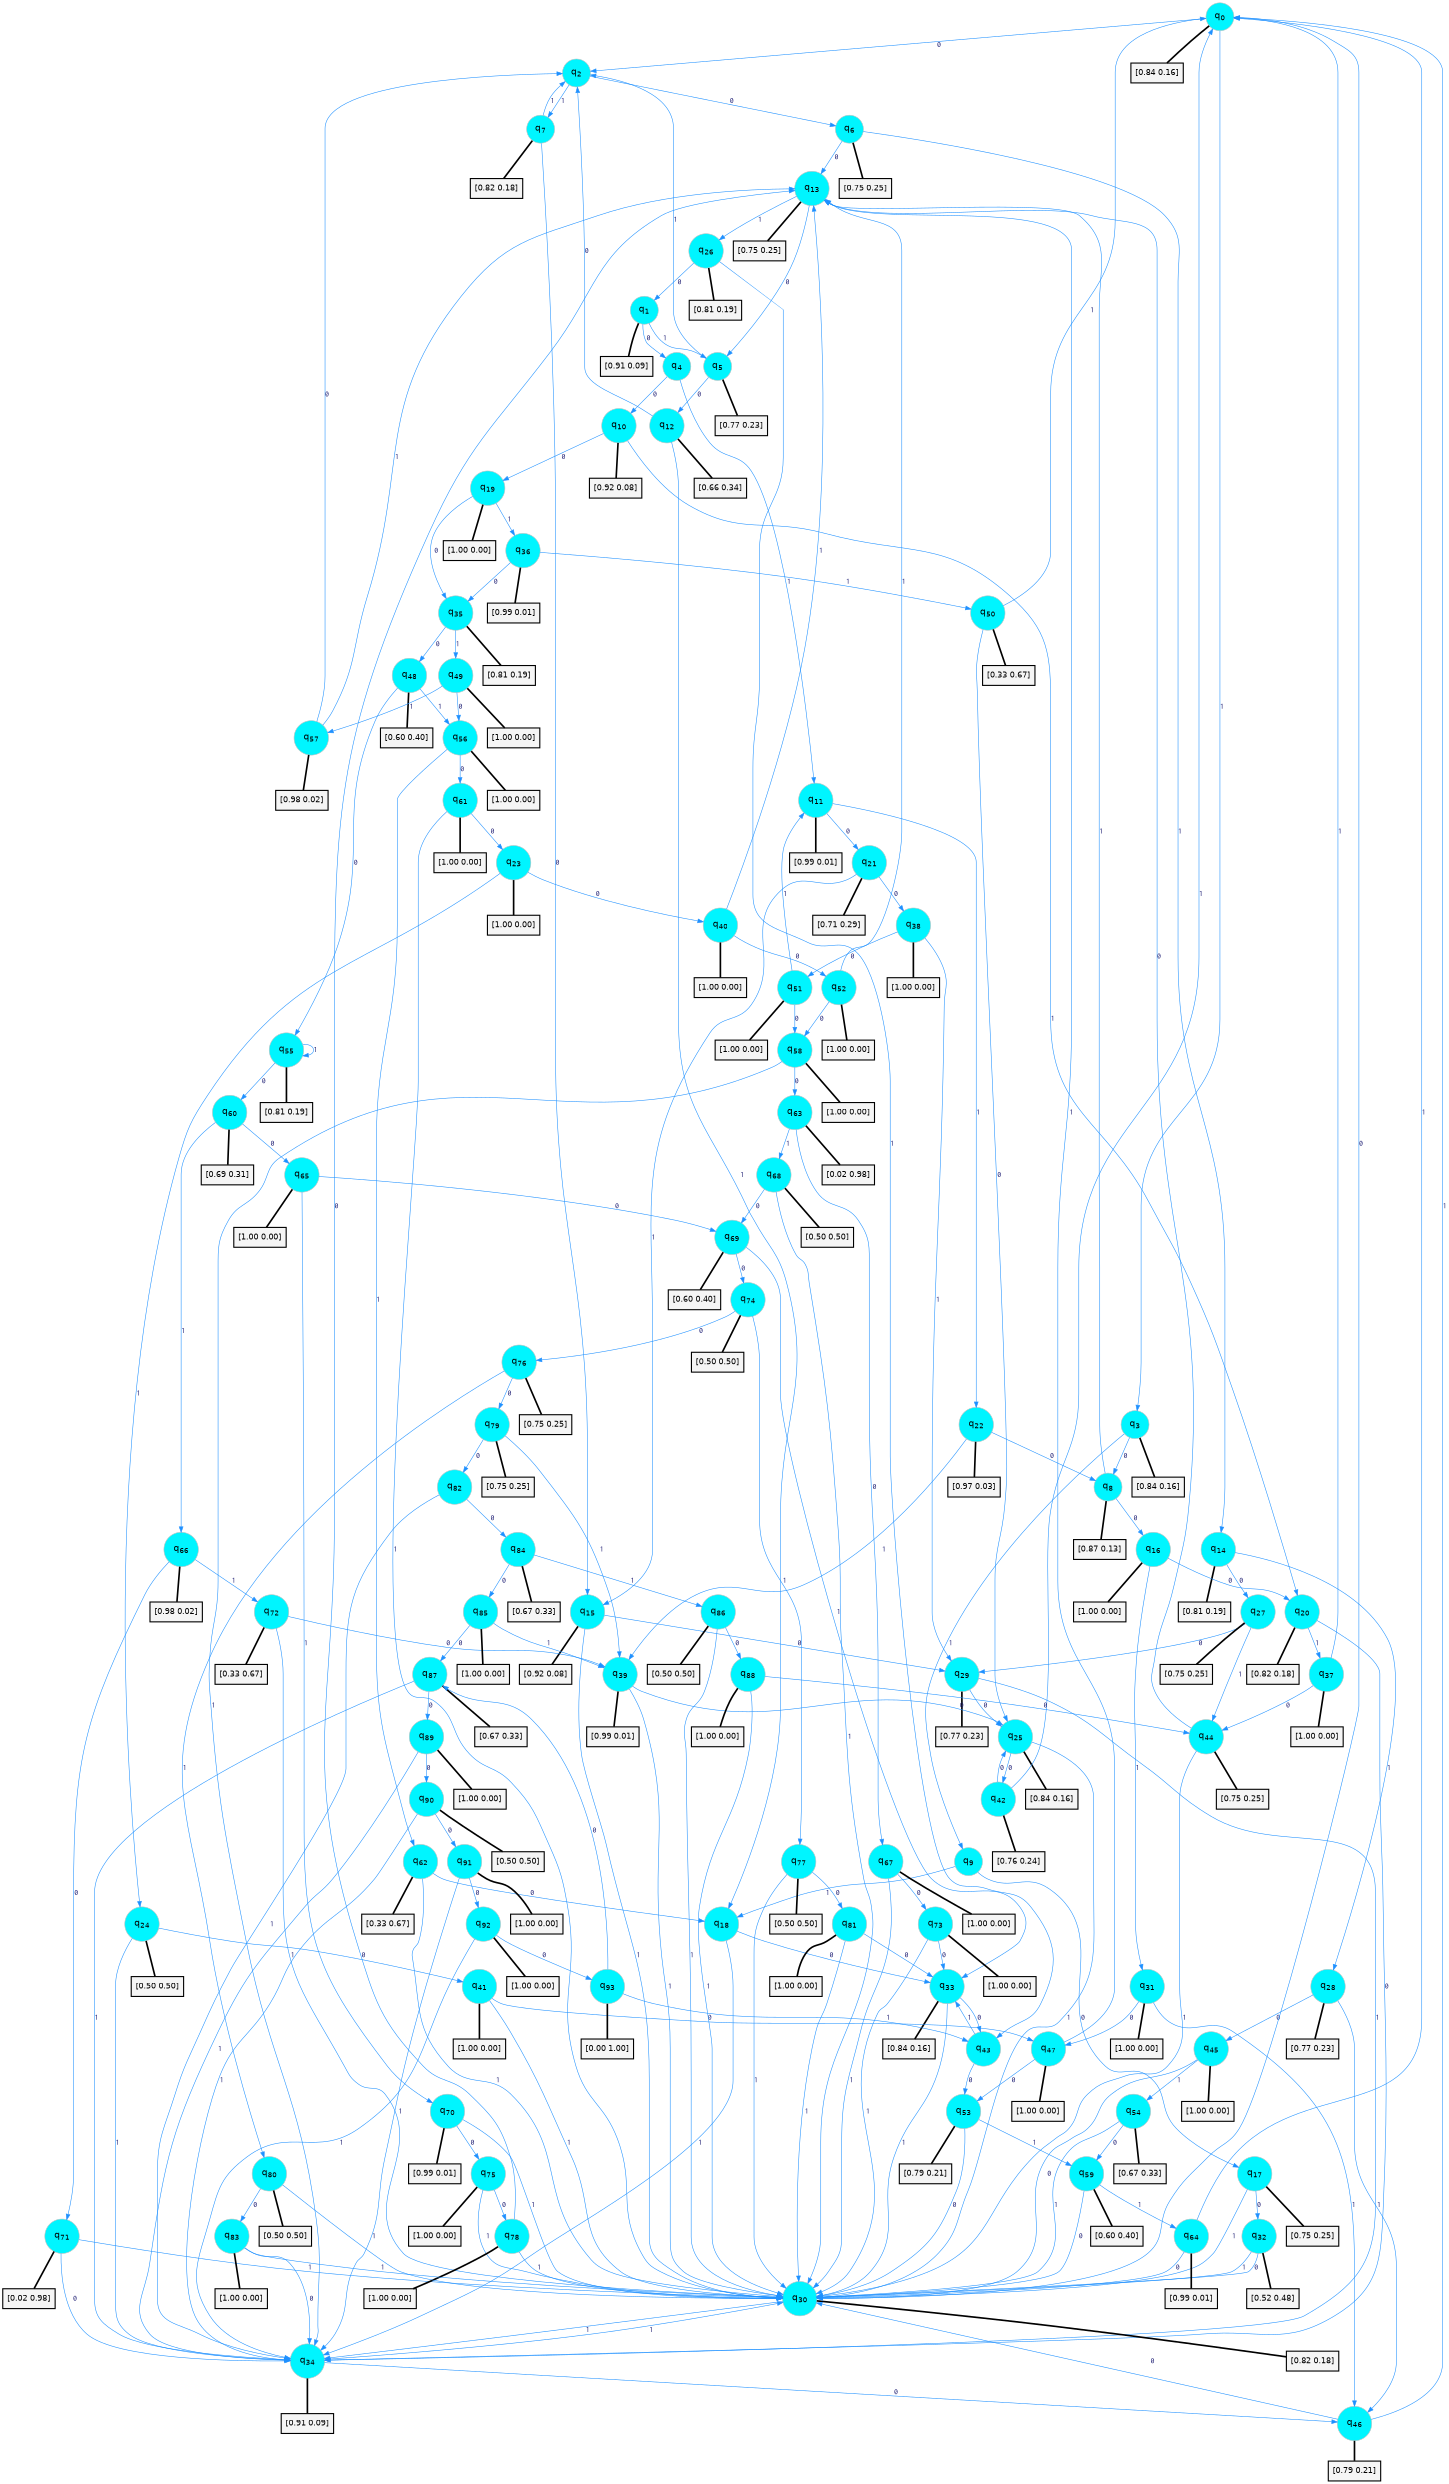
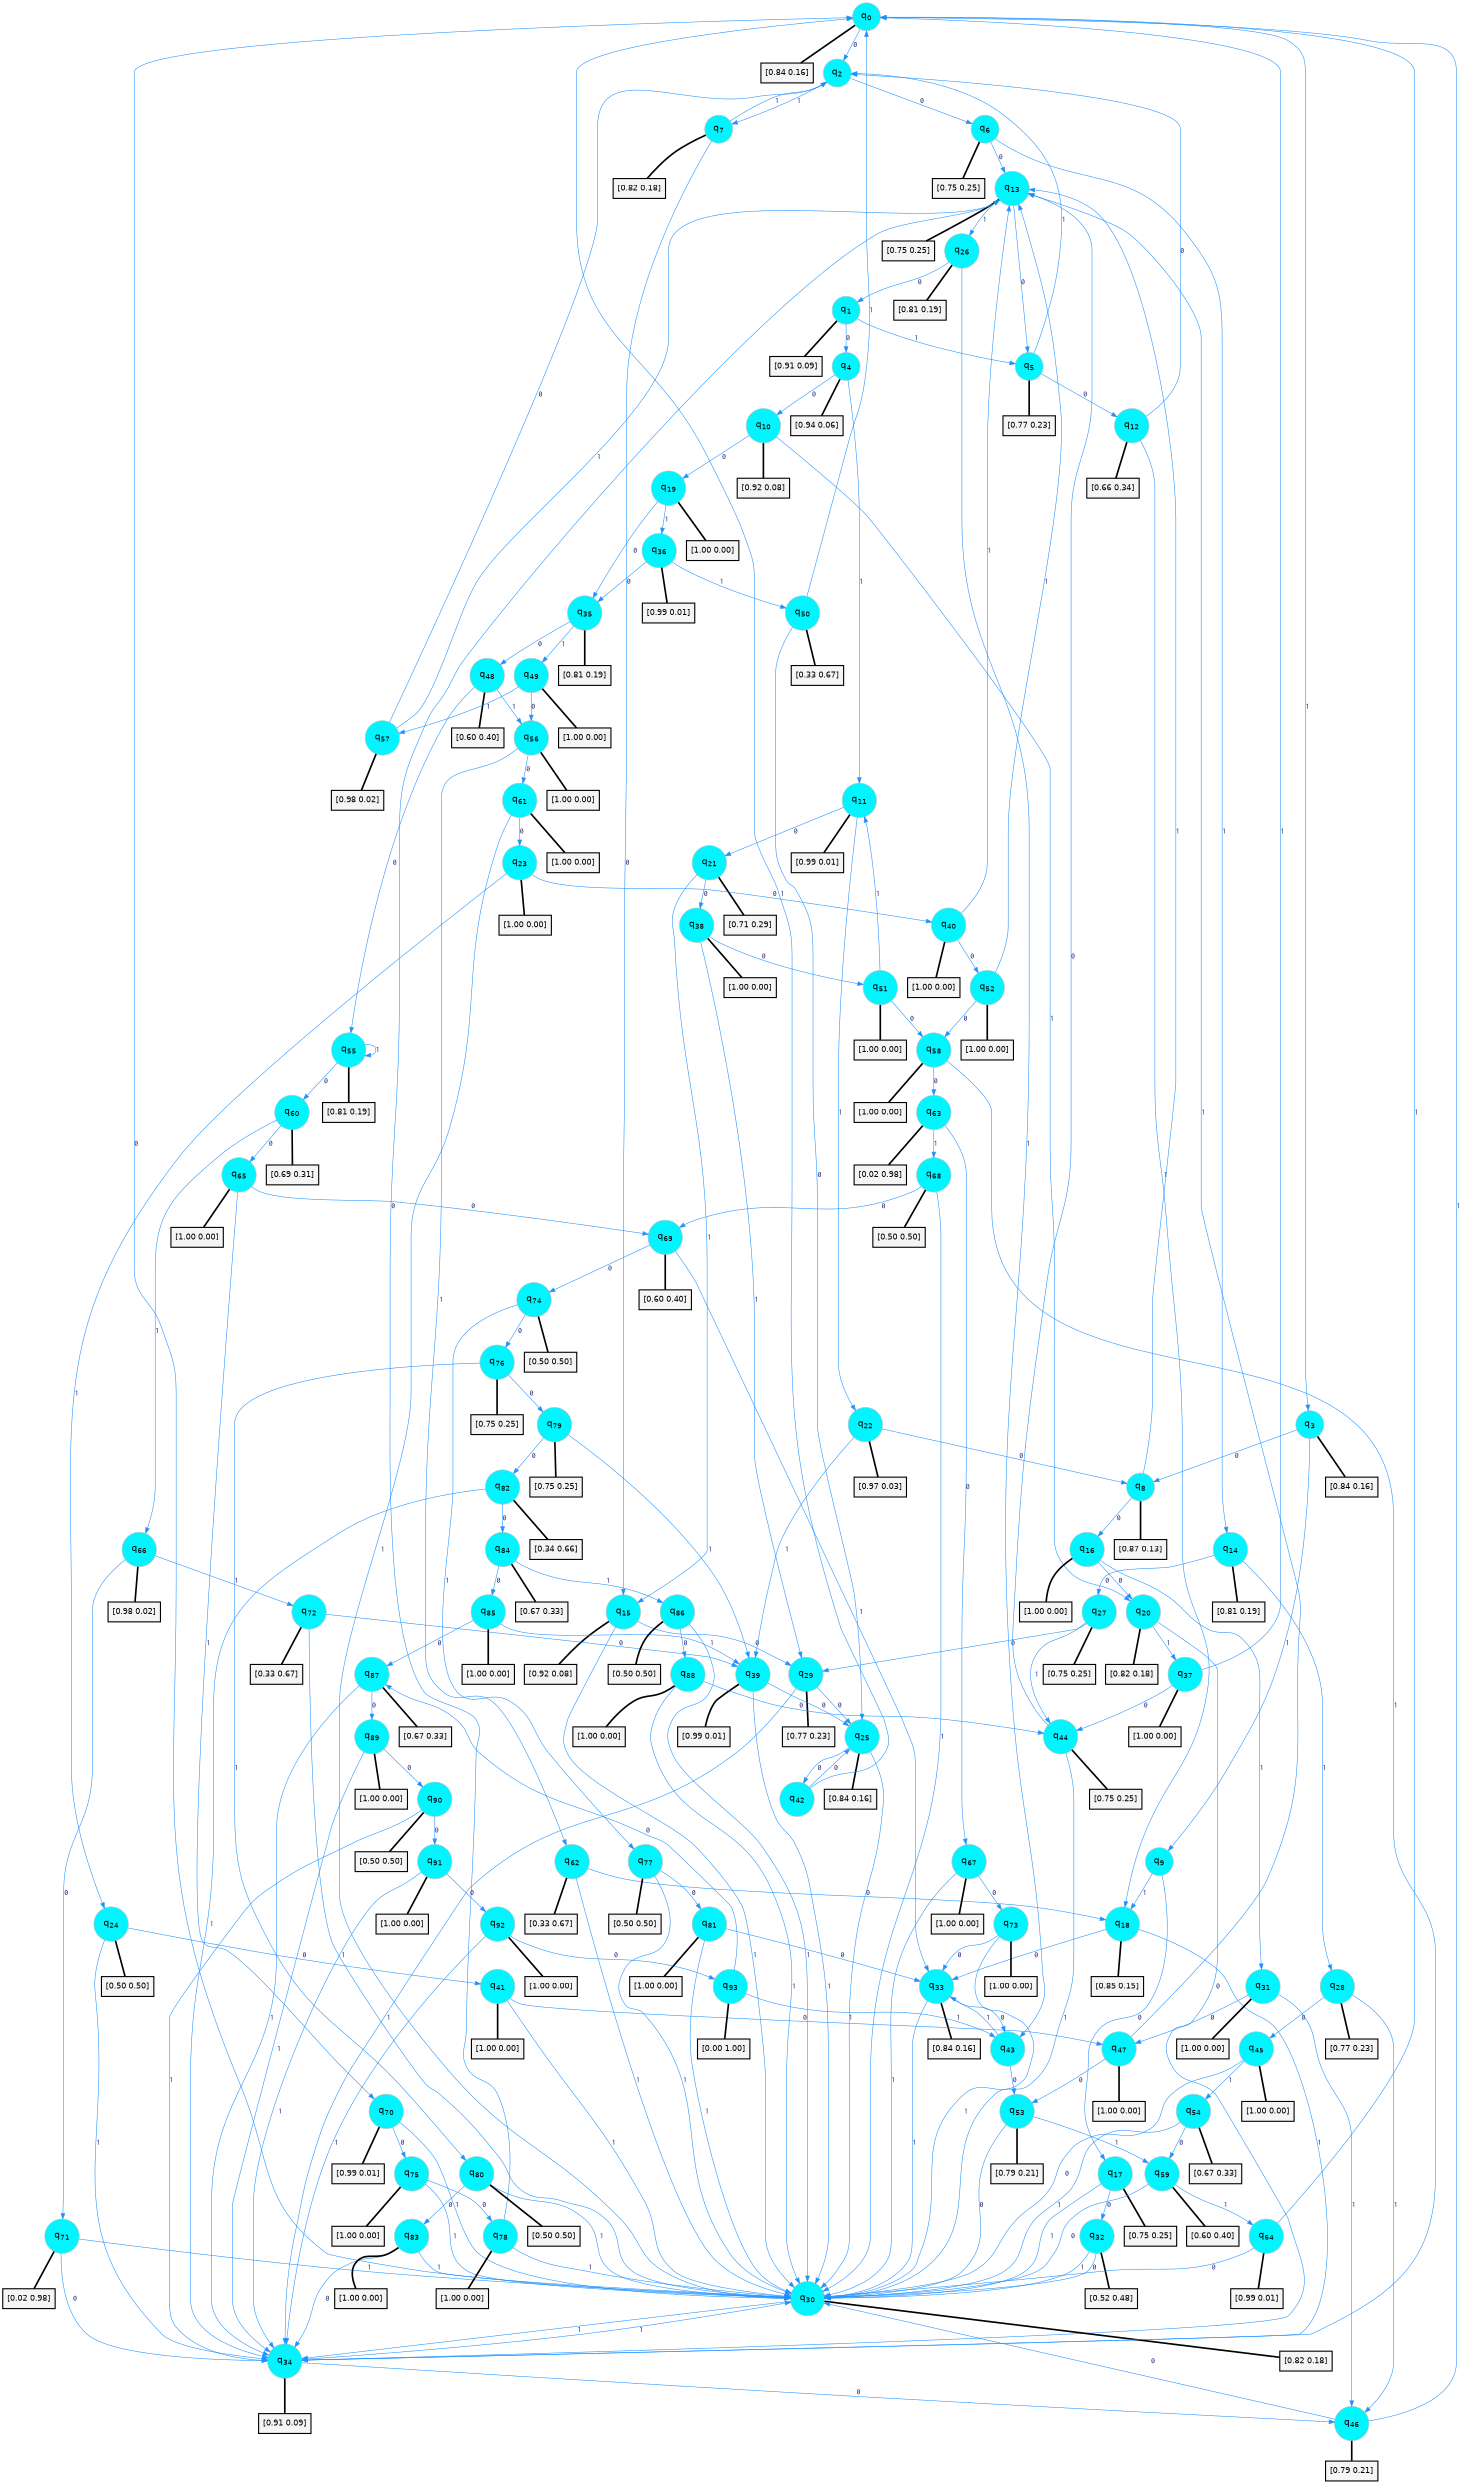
node "[0.94 0.06]": added
node "[0.34 0.66]": added
node "[0.76 0.24]": removed
node "[0.85 0.15]": added
